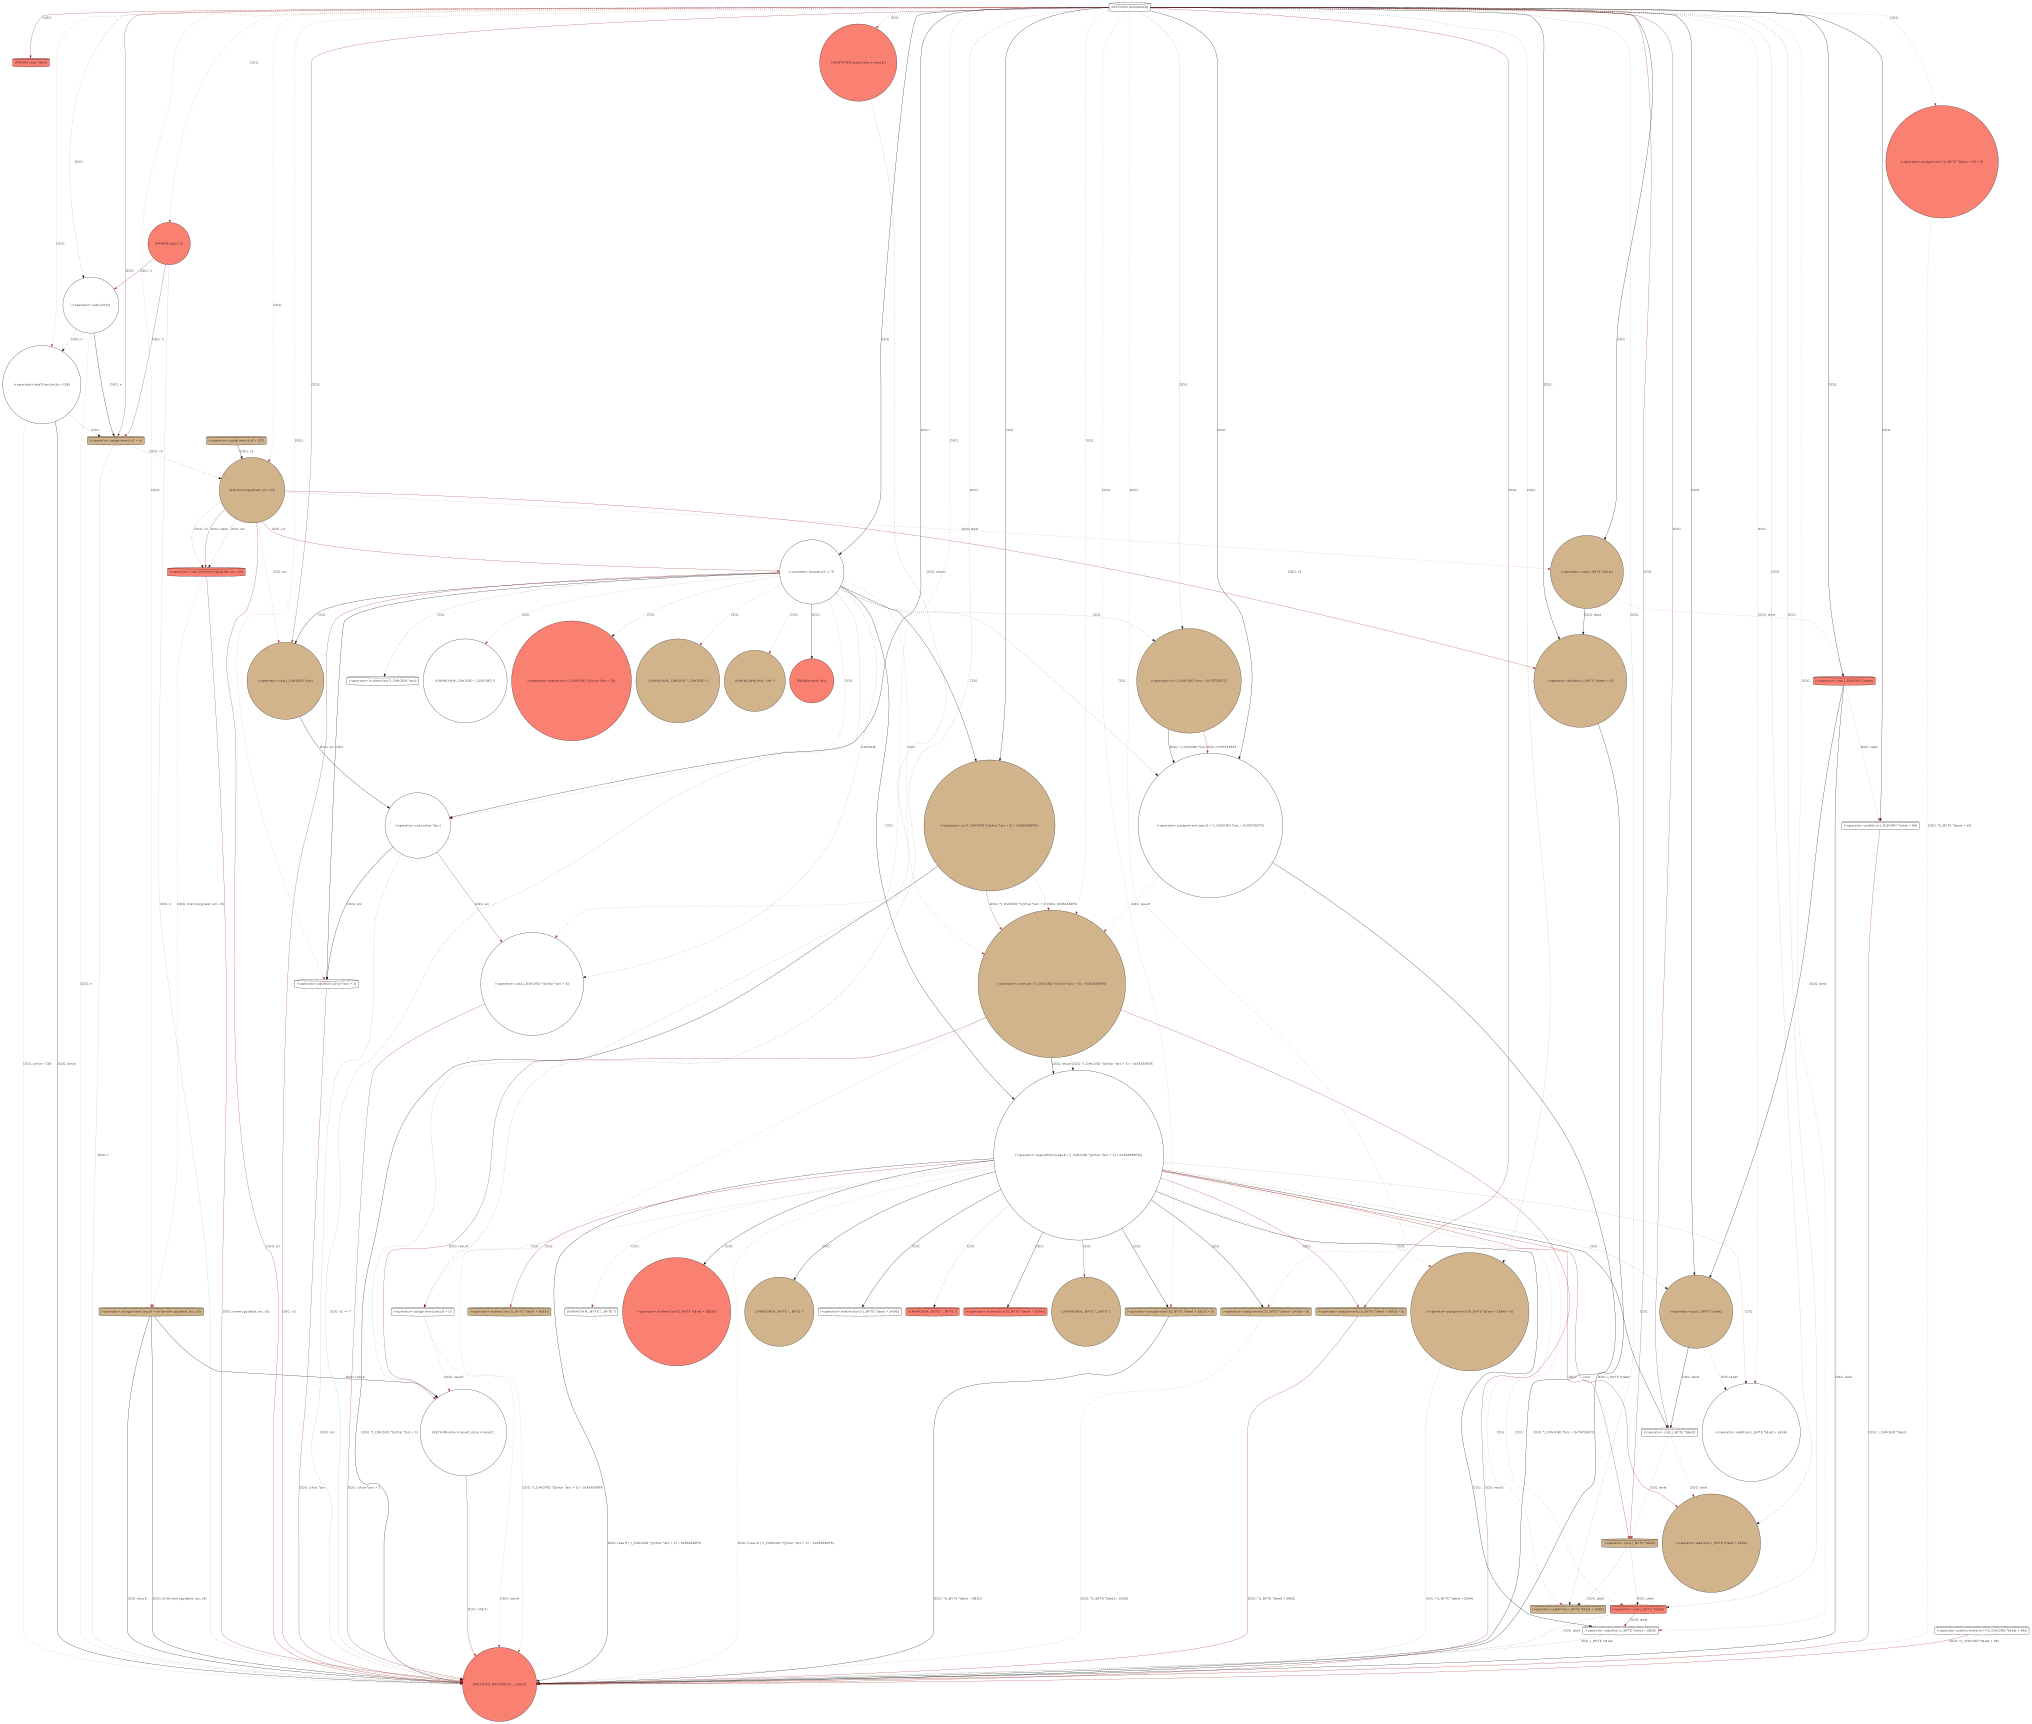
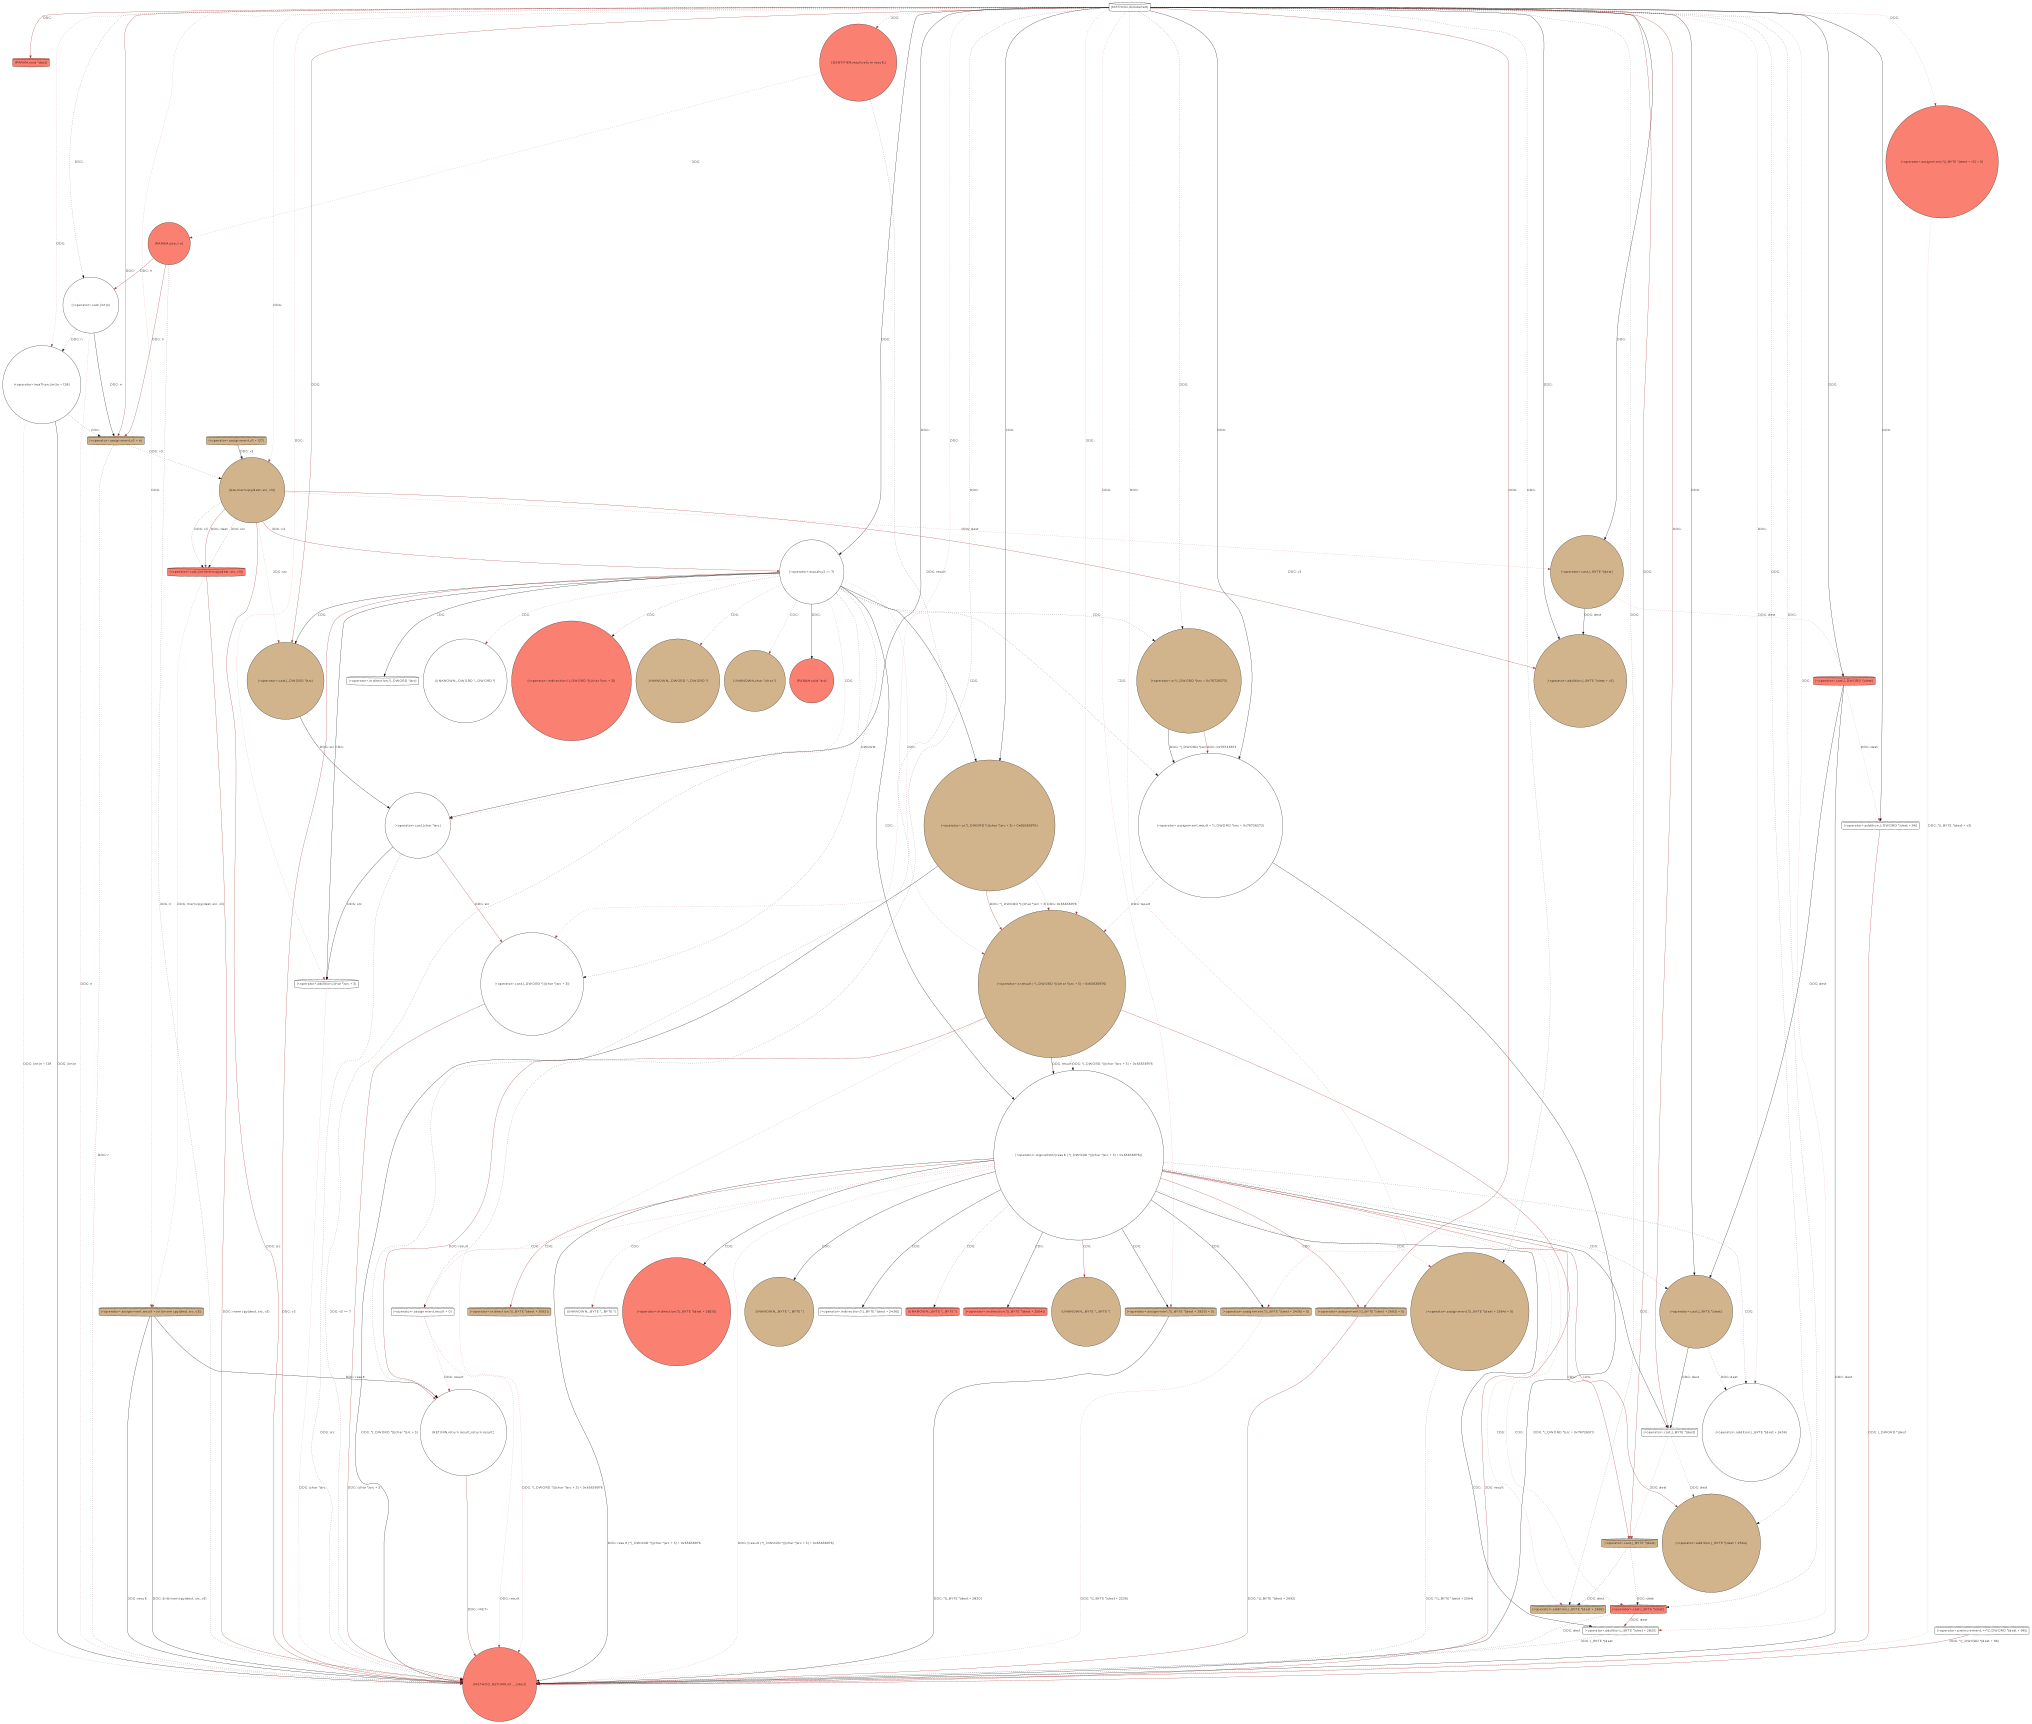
edge "(METHOD,IGDstartelt)" -> "(PARAM,size_t n)": now "(IDENTIFIER,result,return result;)" -> "(PARAM,size_t n)"
edge "(<operator>.equals,v3 == 7)" -> "(<operator>.indirection,*(_DWORD *)src)": style dotted -> solid
node "(UNKNOWN,char *,int *)": label "(UNKNOWN,char *,int *)" -> "(UNKNOWN,char *,char *)"
edge "(<operator>.addition,(char *)src + 3)" -> "(METHOD_RETURN,int __cdecl)": style solid -> dotted
edge "(<operator>.addition,(_BYTE *)dest + v3)" -> "(METHOD_RETURN,int __cdecl)": removed, label "DDG: (_BYTE *)dest"
